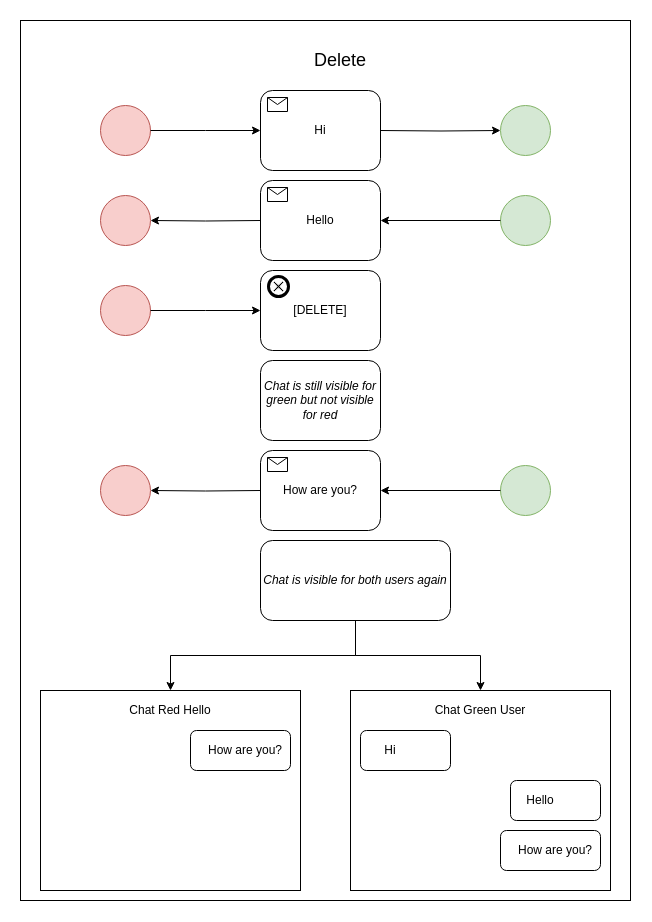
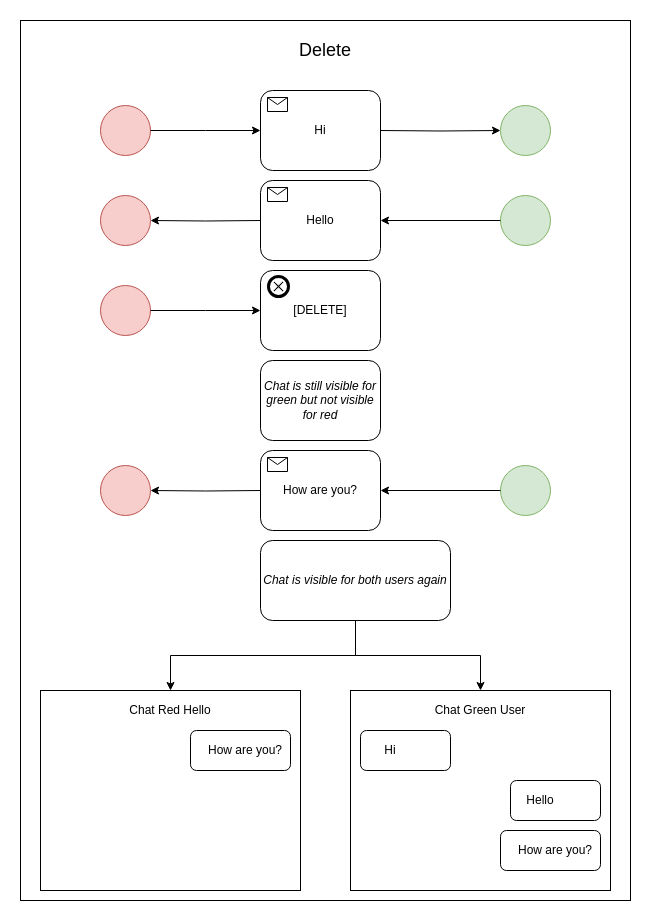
node "Delete": moved (341, 61) -> (326, 51)
